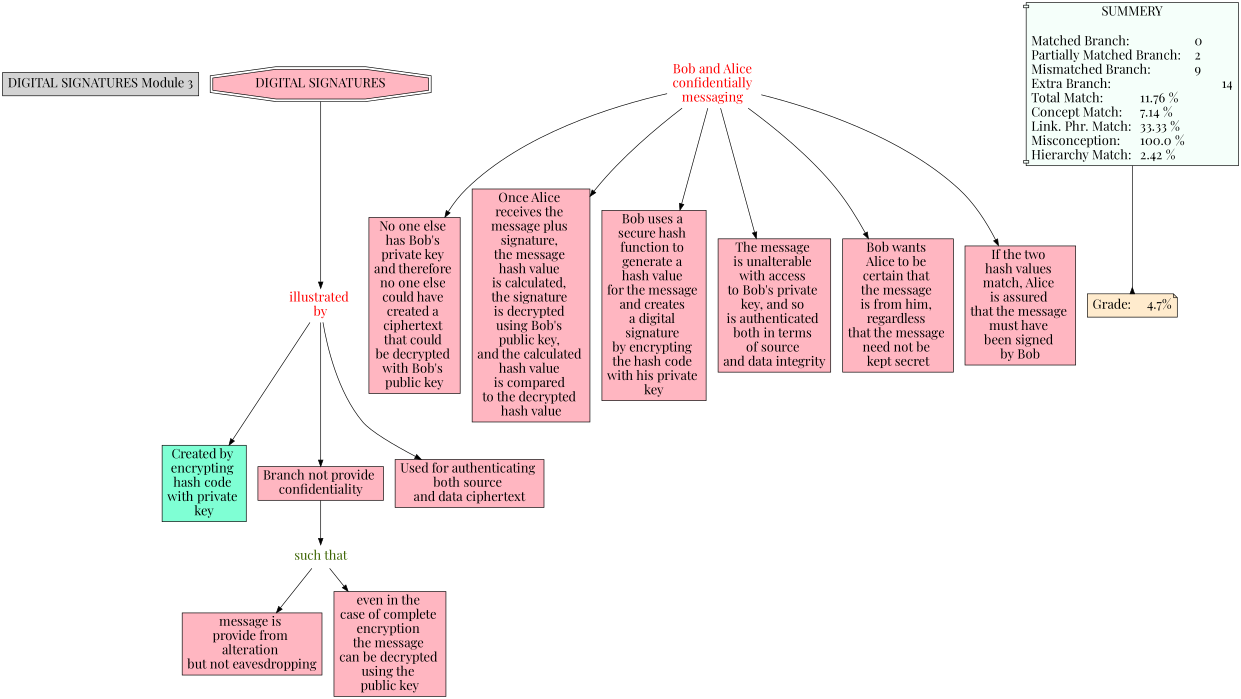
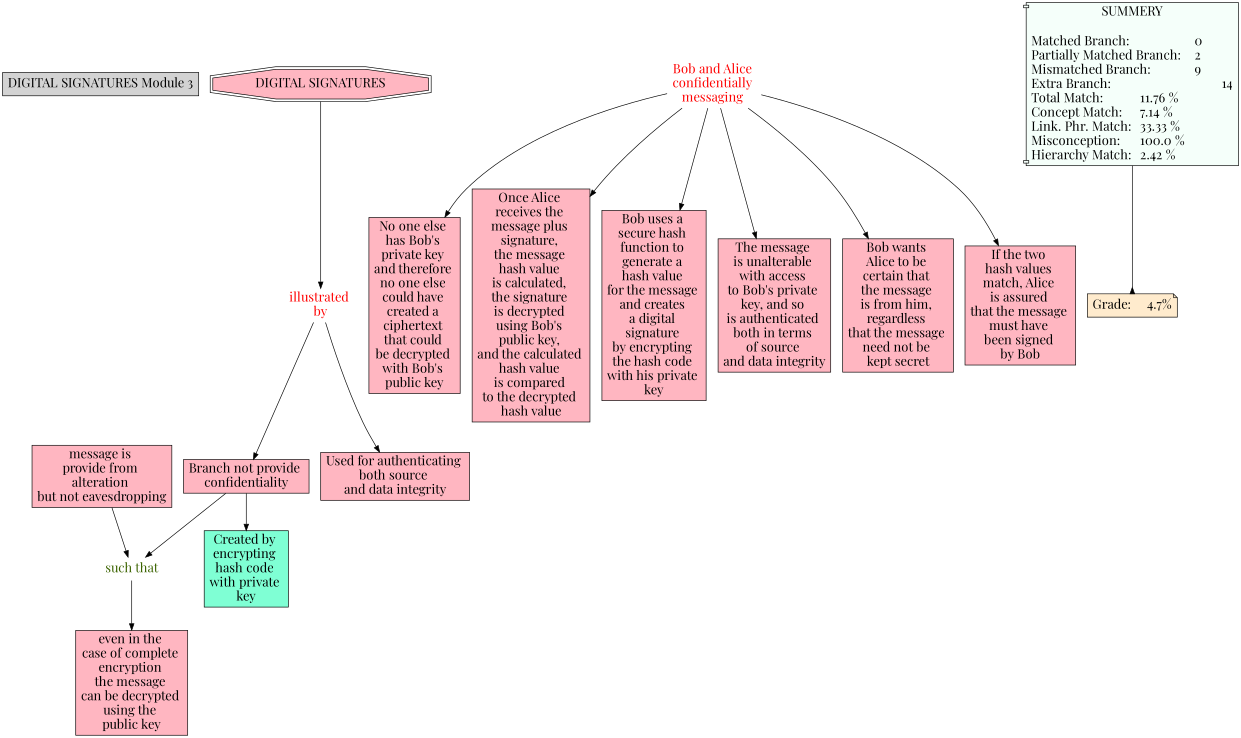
edge "illustrated by" -> "Created by encrypting hash code with private key": now "Branch not provide confidentiality" -> "Created by encrypting hash code with private key"
node "Used for authenticating both source and data ciphertext": label "Used for authenticating both source and data ciphertext" -> "Used for authenticating both source and data integrity"
edge "such that" -> "message is provide from alteration but not eavesdropping": reversed
